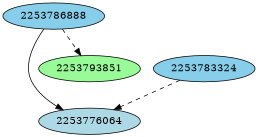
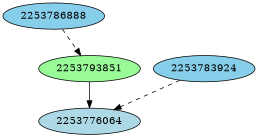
node "2253783324": label "2253783324" -> "2253783924"
edge "2253786888" -> "2253776064": now "2253793851" -> "2253776064"
